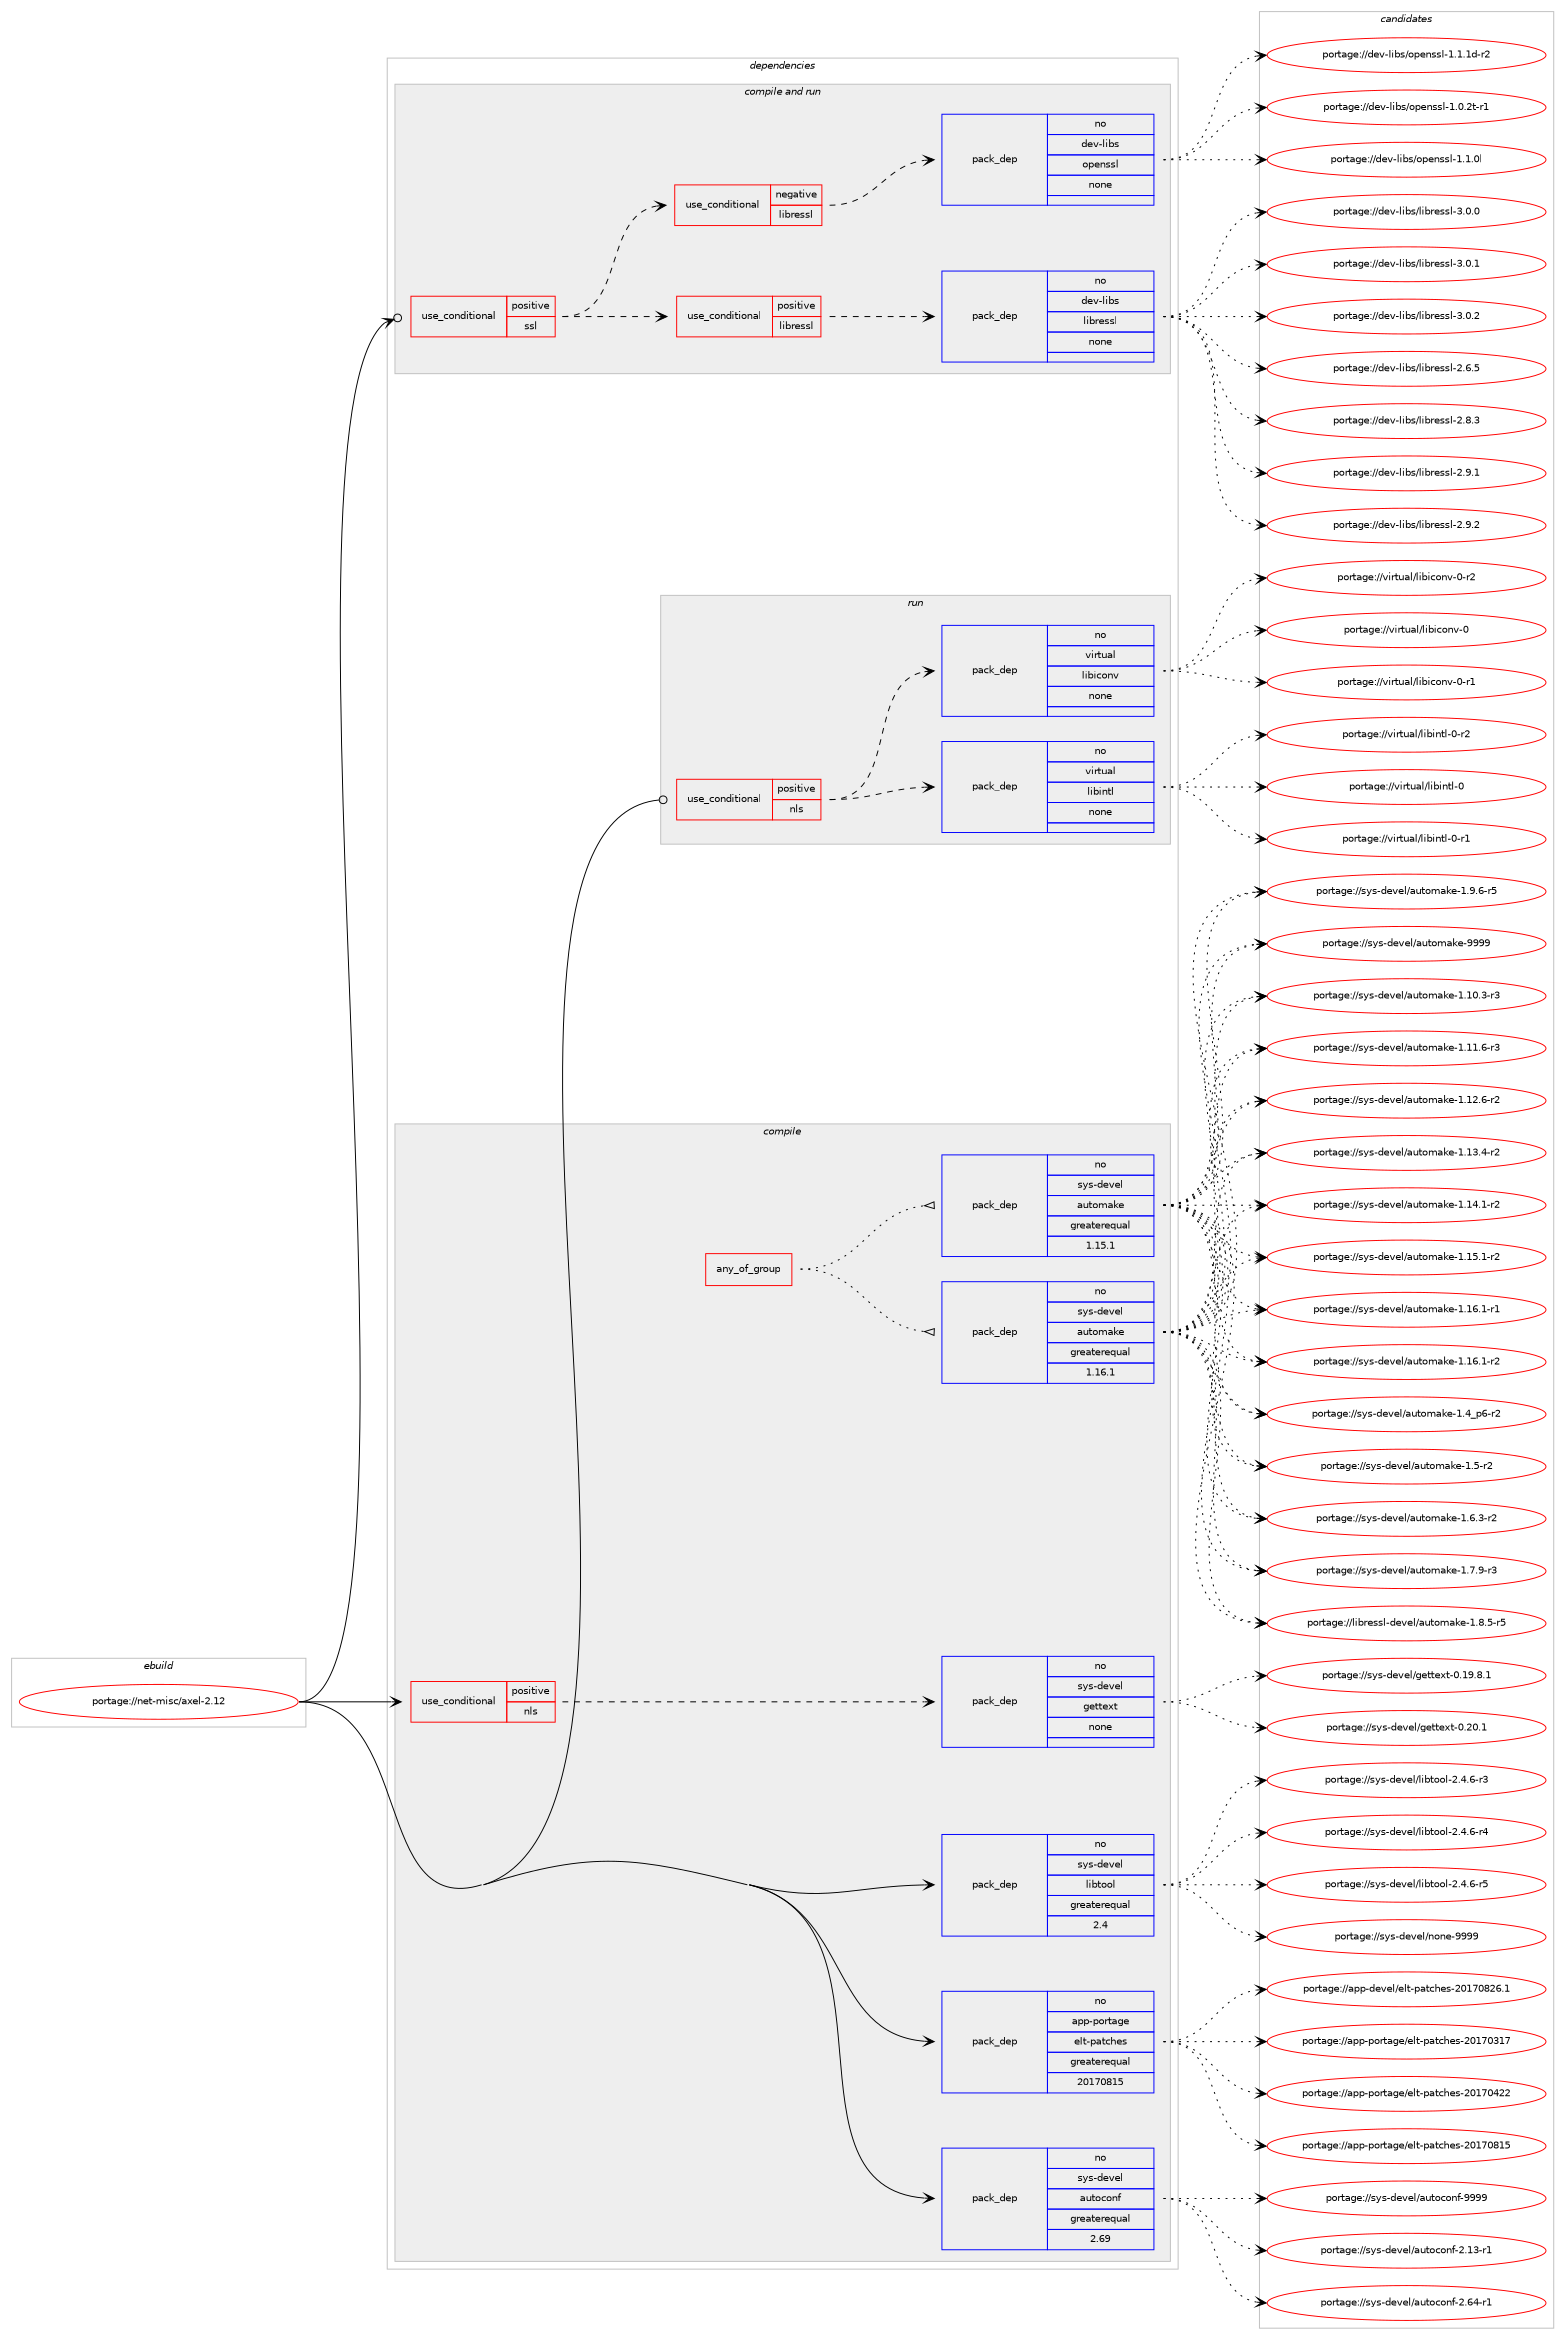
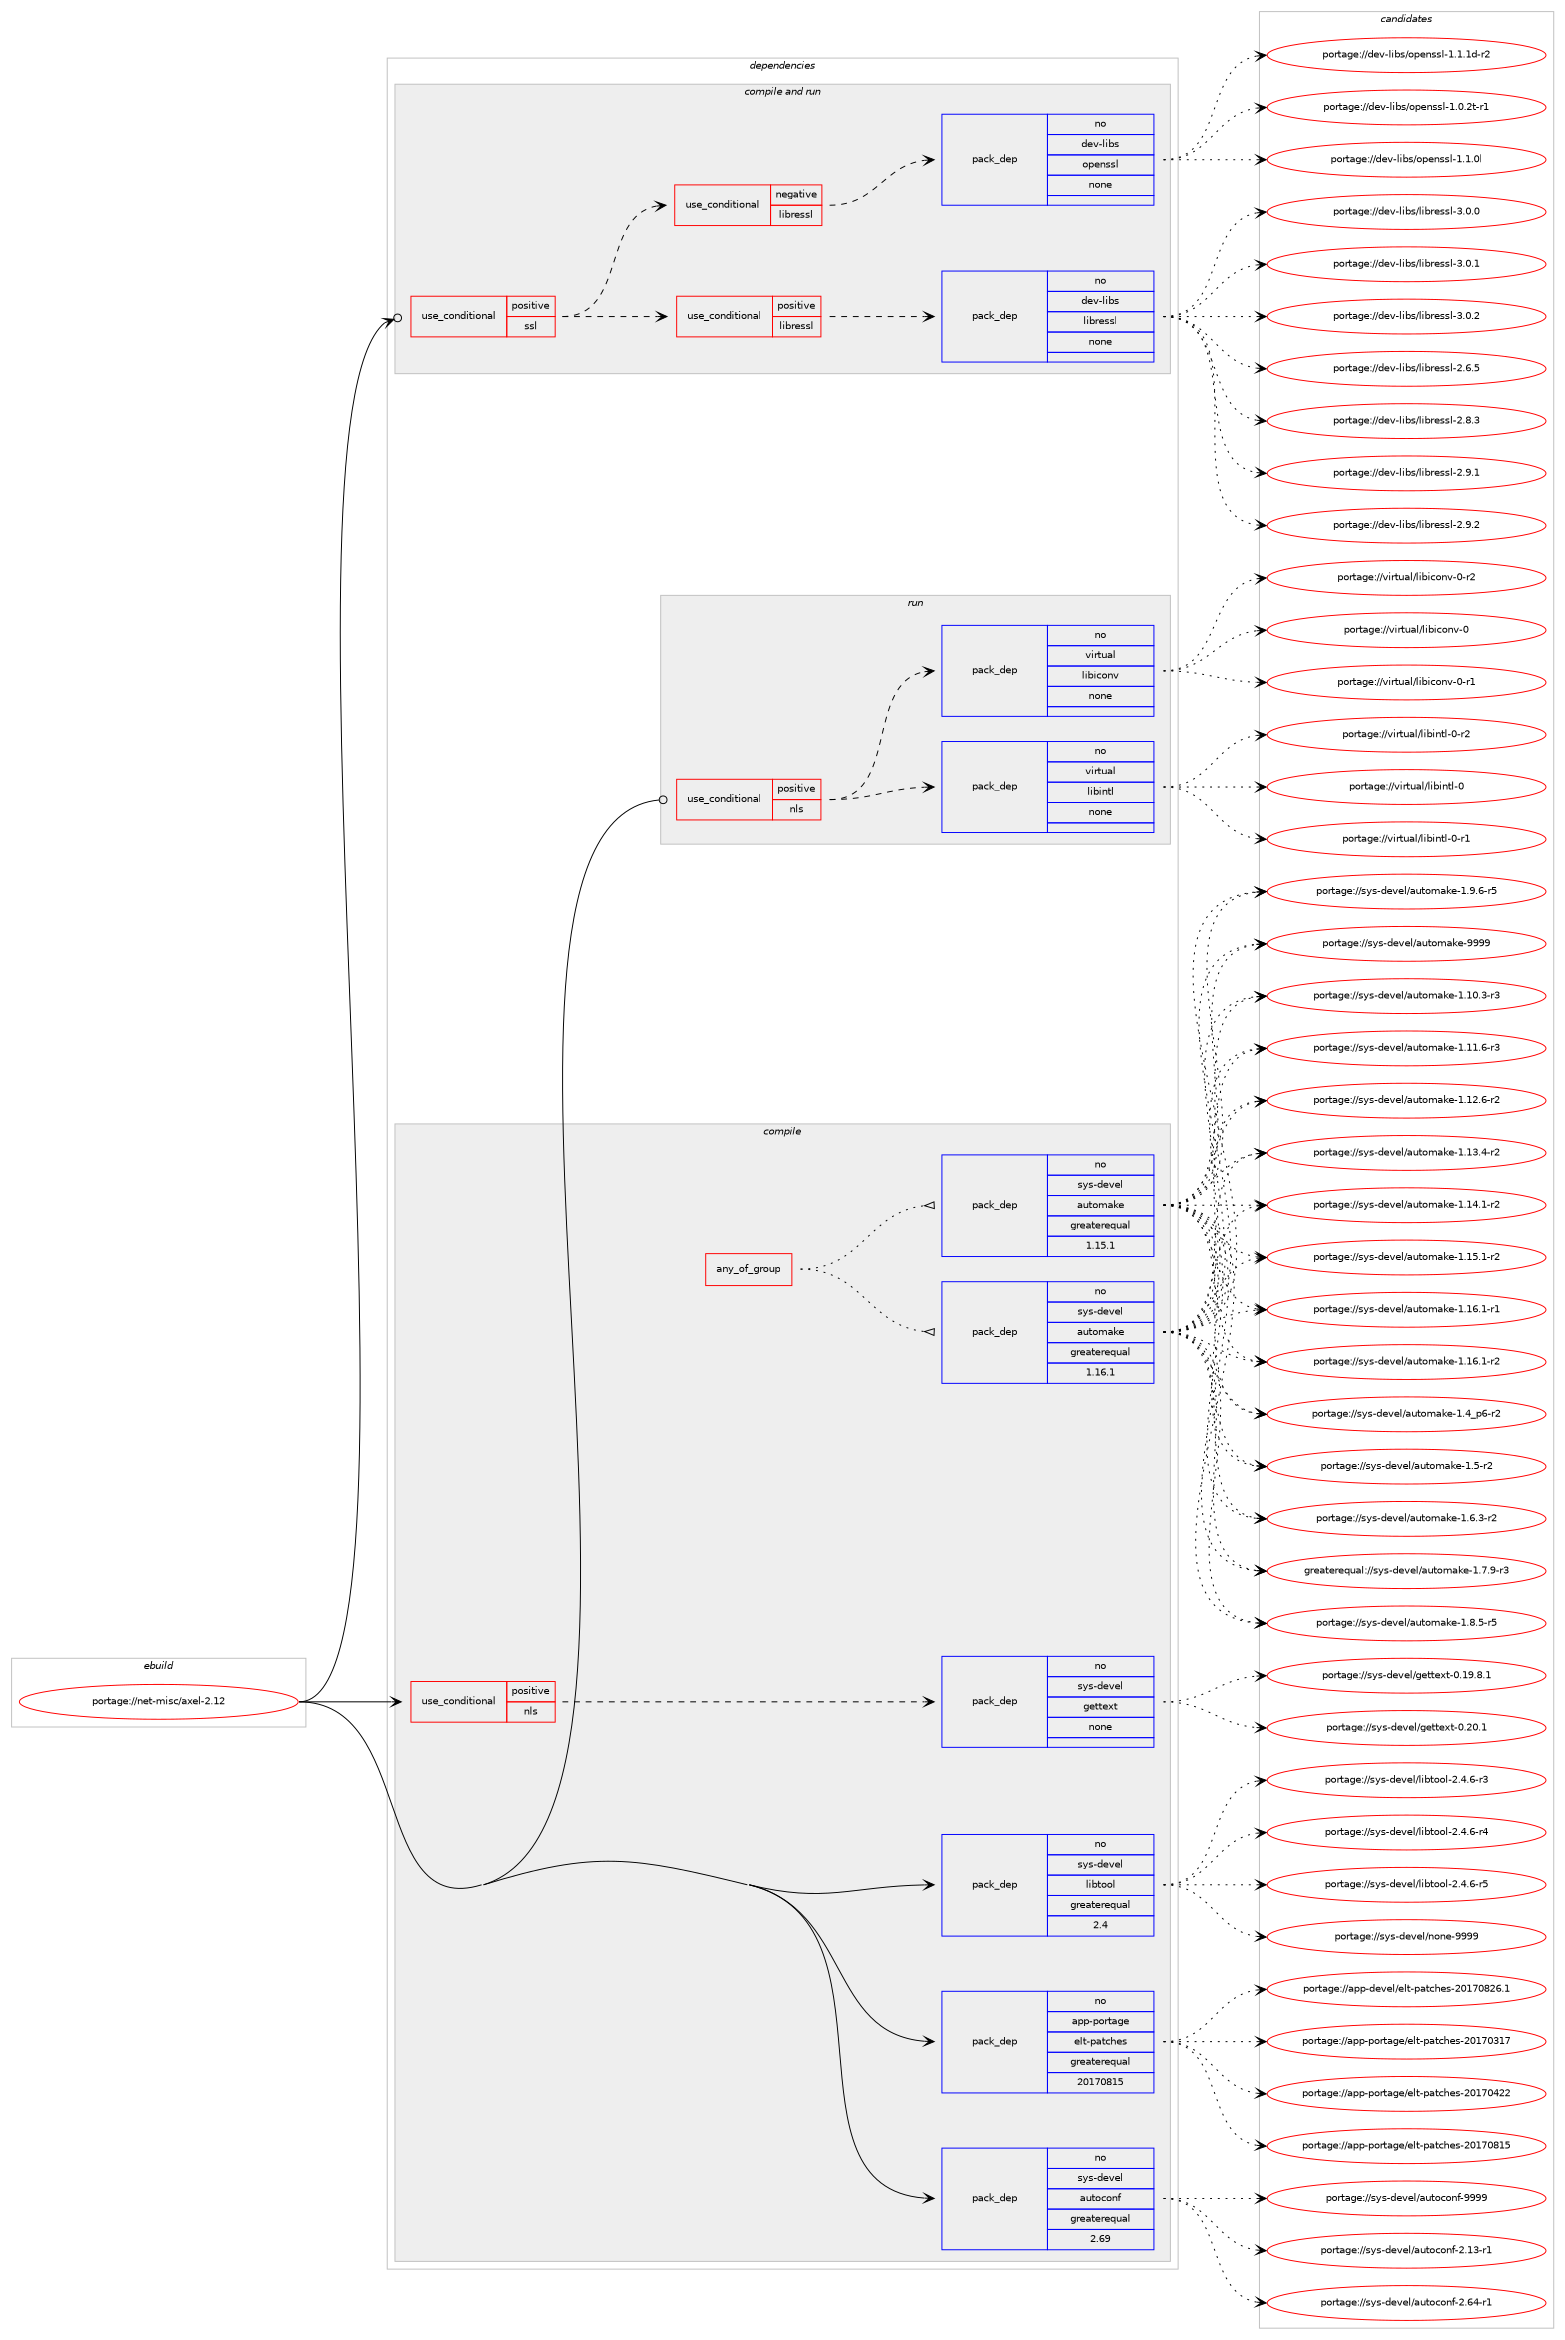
node "portage://sys-devel/automake-1.7.9-r3": label "portage://sys-devel/automake-1.7.9-r3" -> "greaterequal://sys-devel/automake-1.7.9-r3"
node "portage://libressl-devel/automake-1.8.5-r5": label "portage://libressl-devel/automake-1.8.5-r5" -> "portage://sys-devel/automake-1.8.5-r5"
